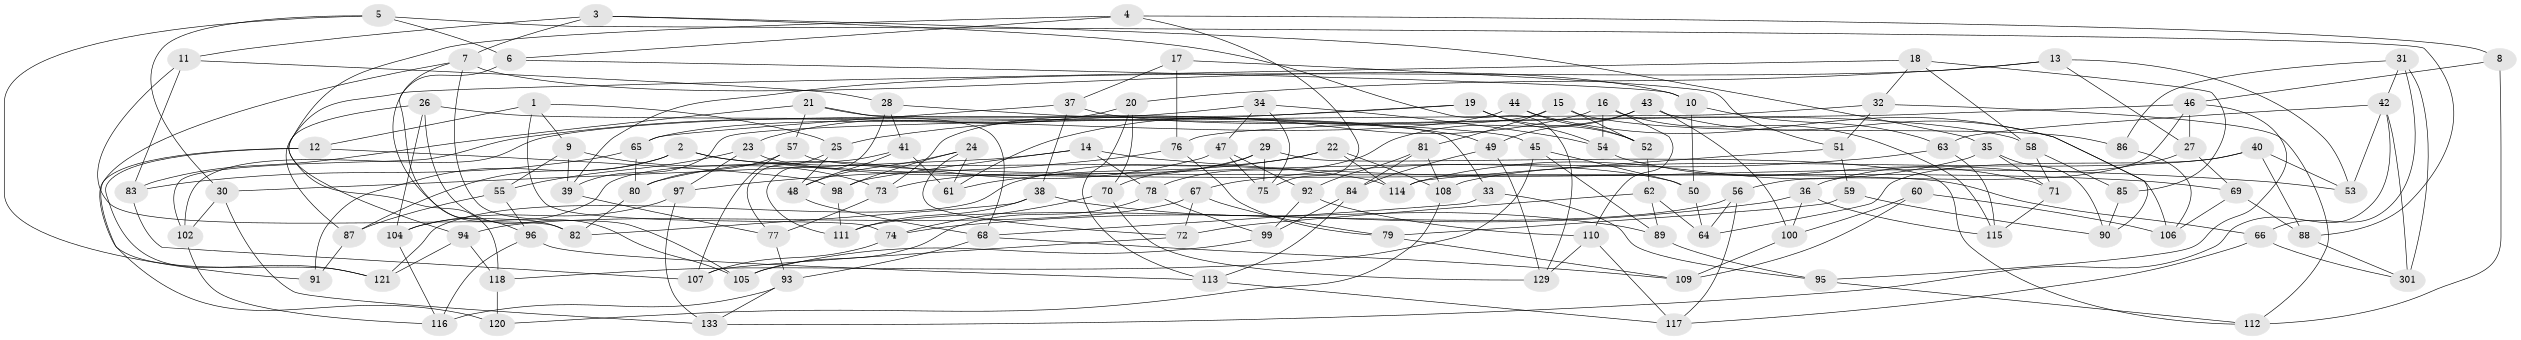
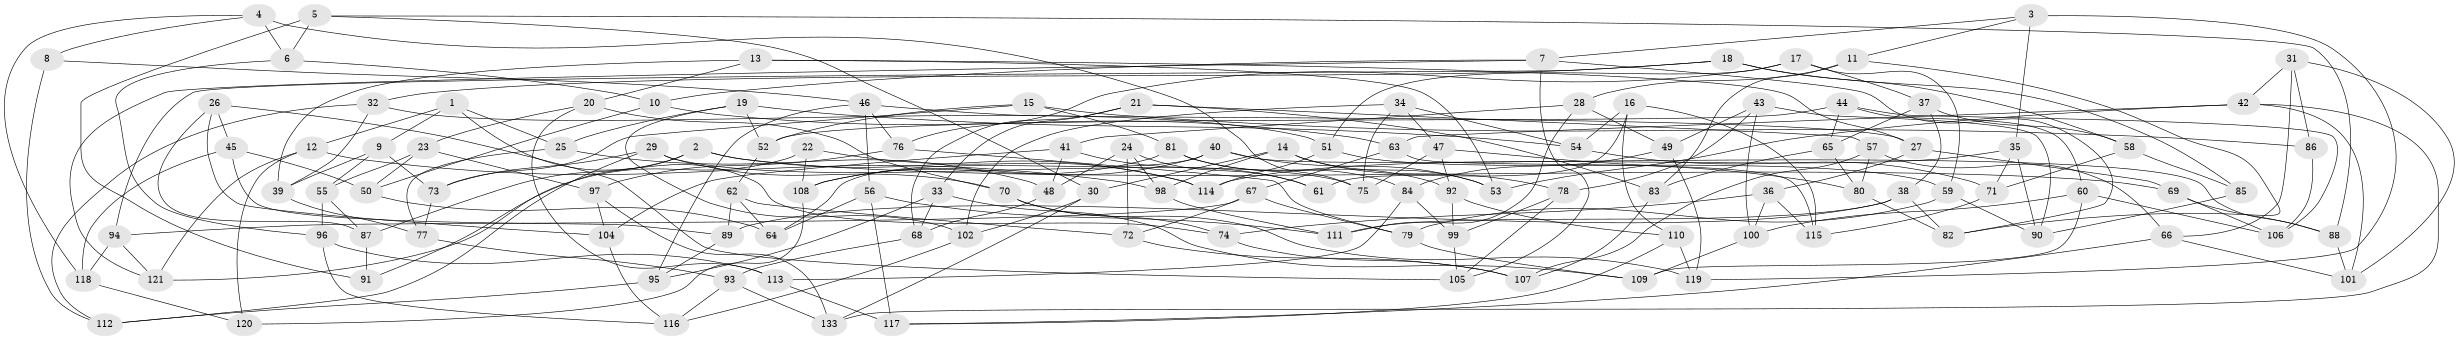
edge "17" -- "59": added
edge "44" -- "60": added
edge "22" -- "61": removed
edge "68" -- "109": now "33" -- "109"
node "129": label "129" -> "119"
node "301": label "301" -> "101"
